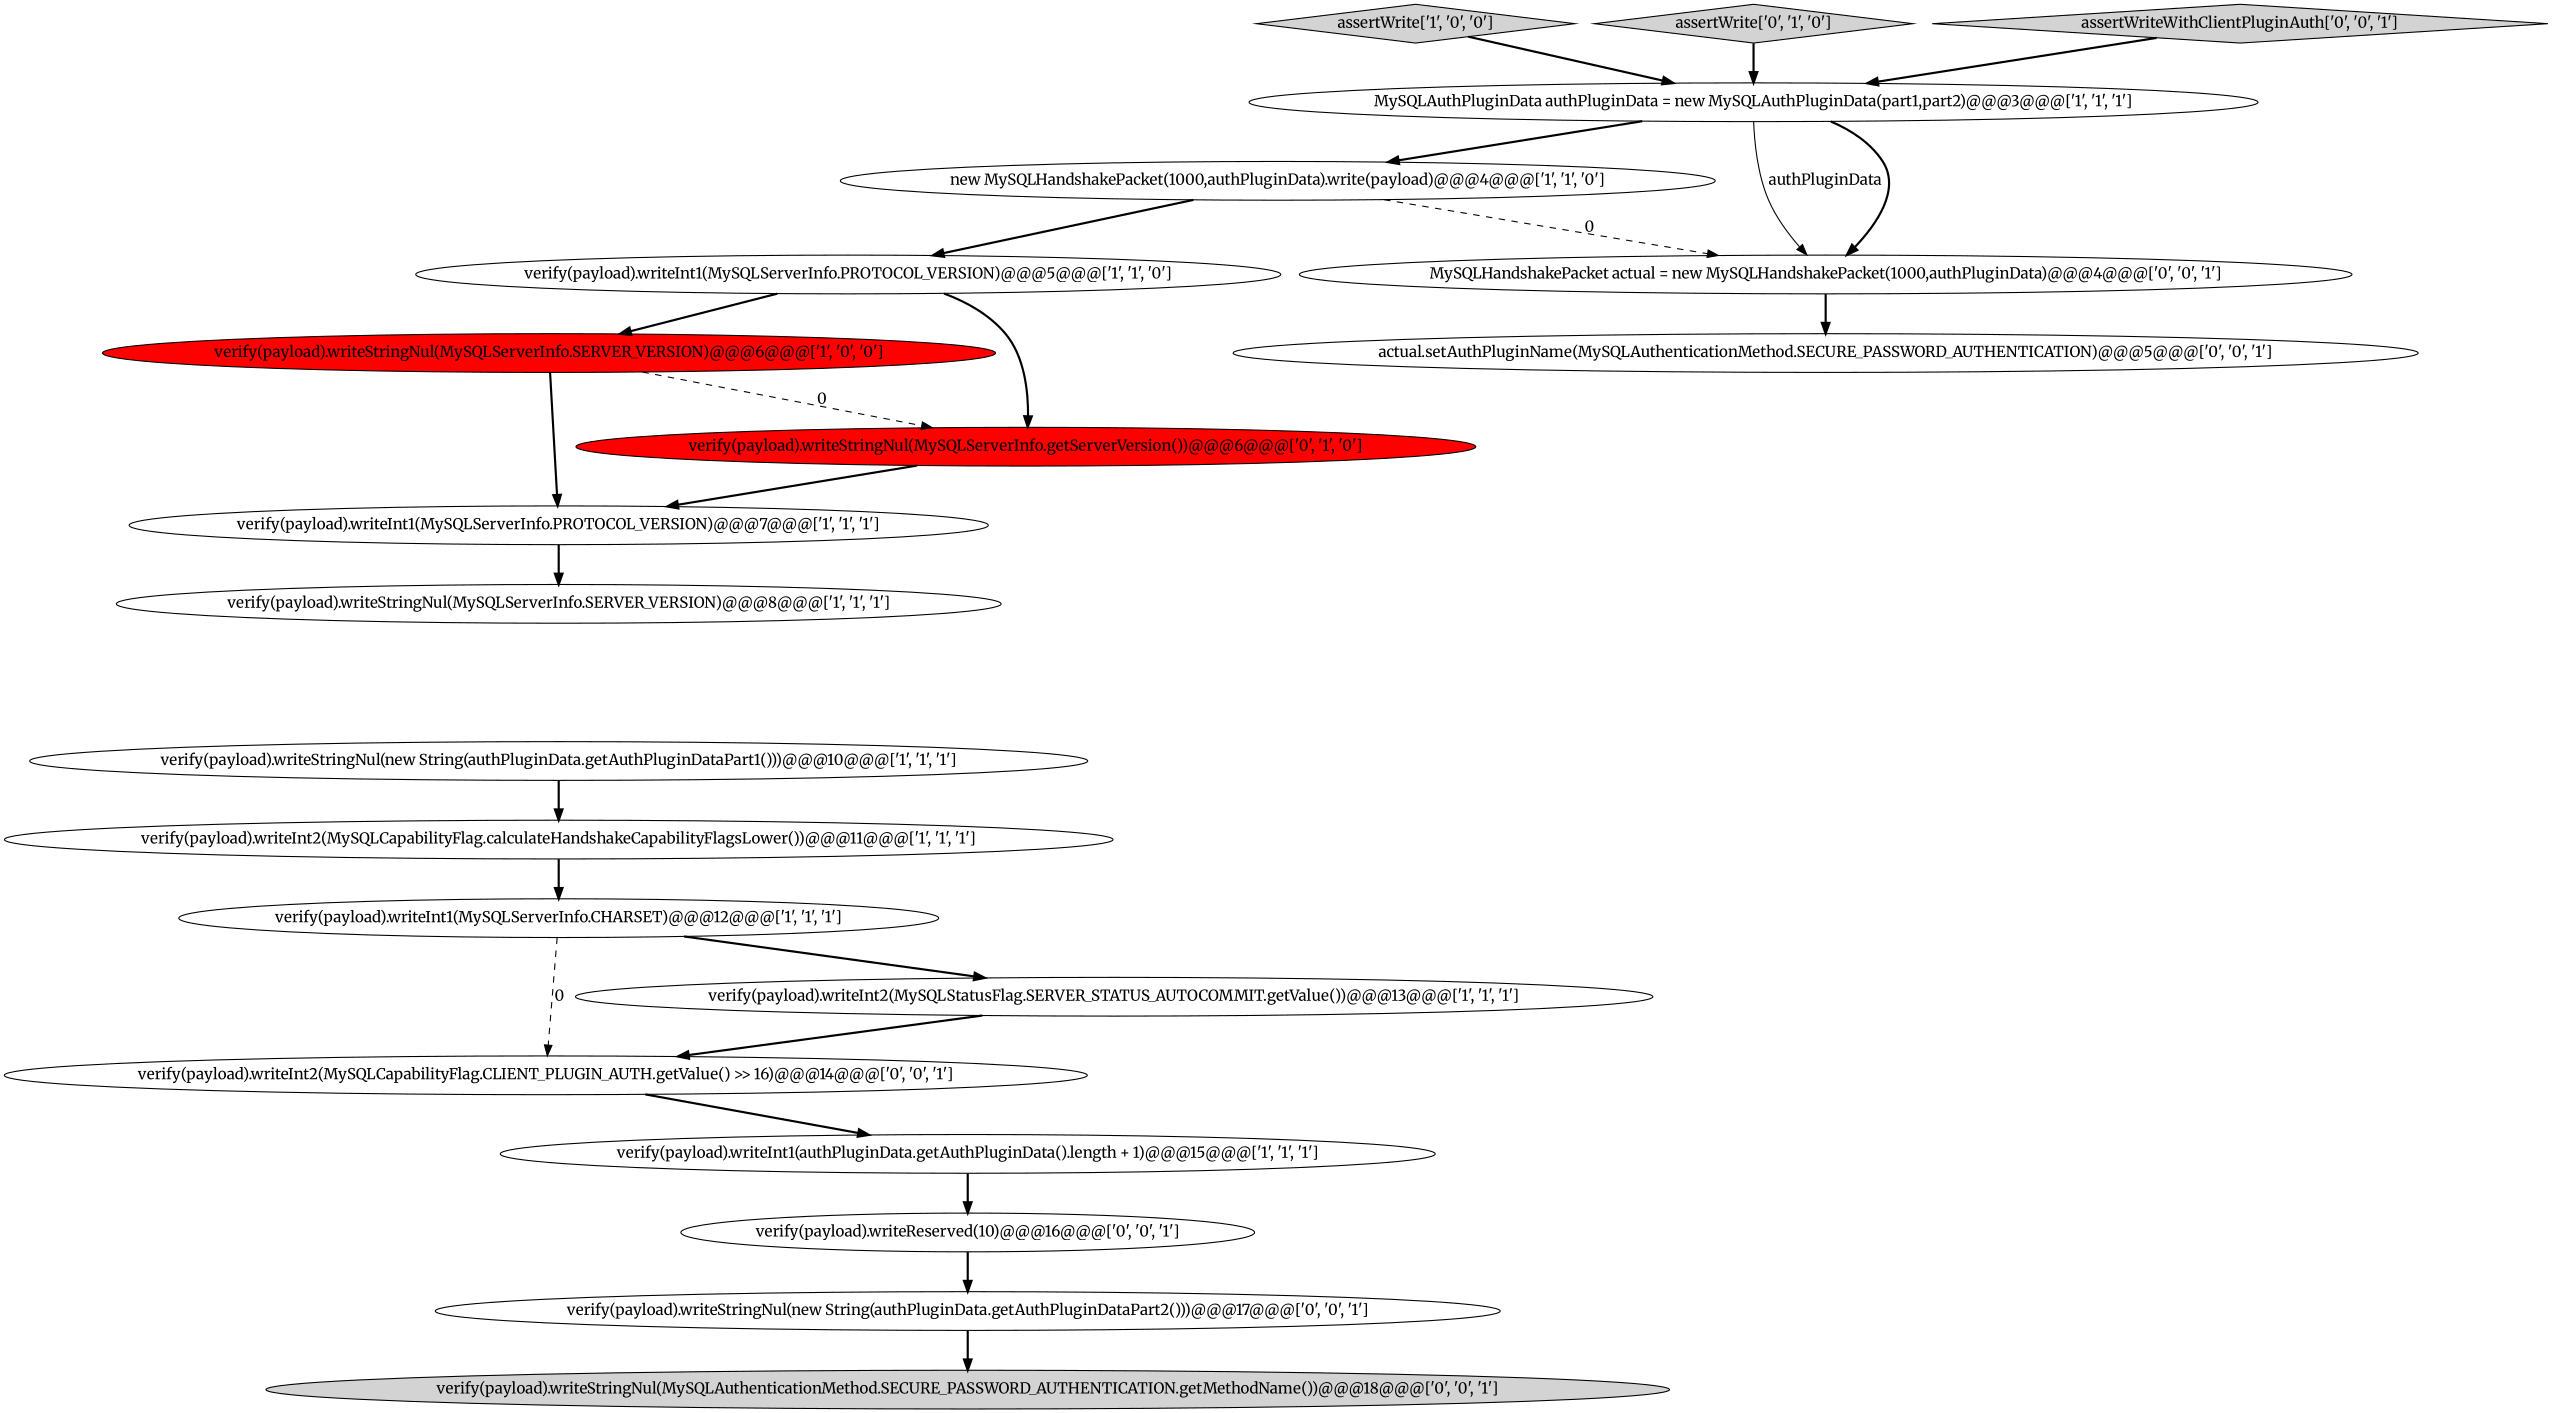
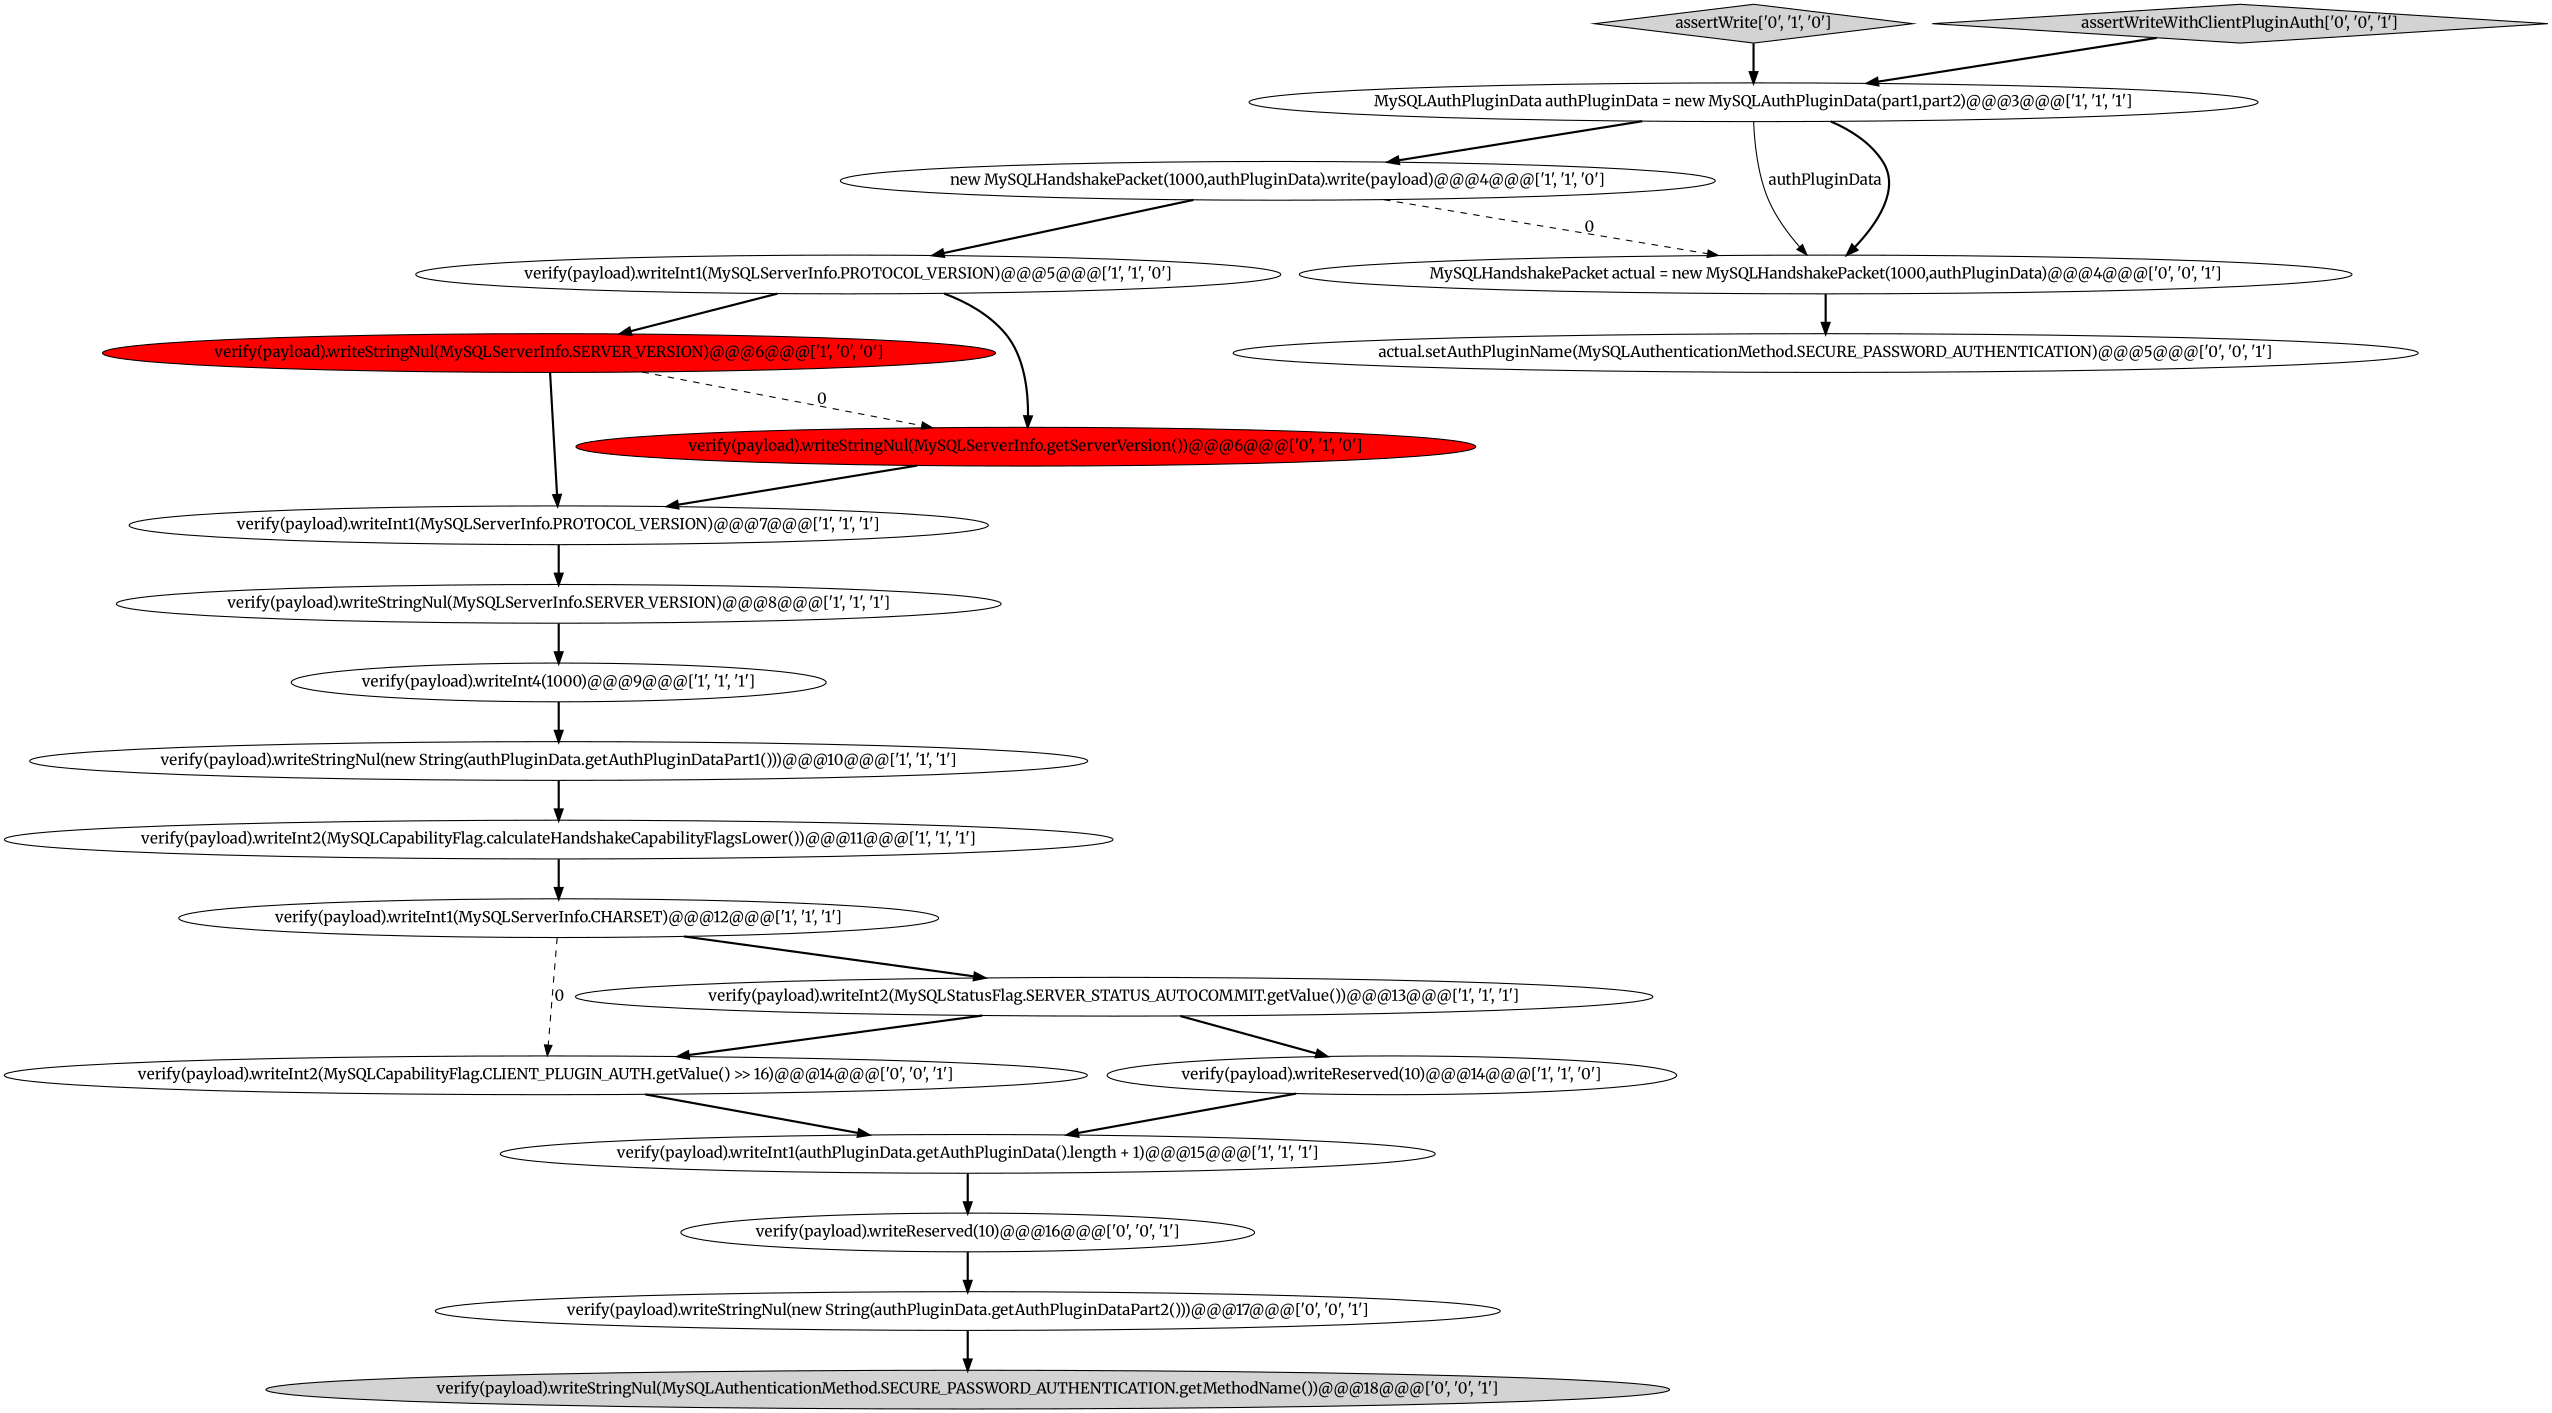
node "assertWrite['1', '0', '0']": removed
node "verify(payload).writeInt4(1000)@@@9@@@['1', '1', '1']": added
node "verify(payload).writeReserved(10)@@@14@@@['1', '1', '0']": added
